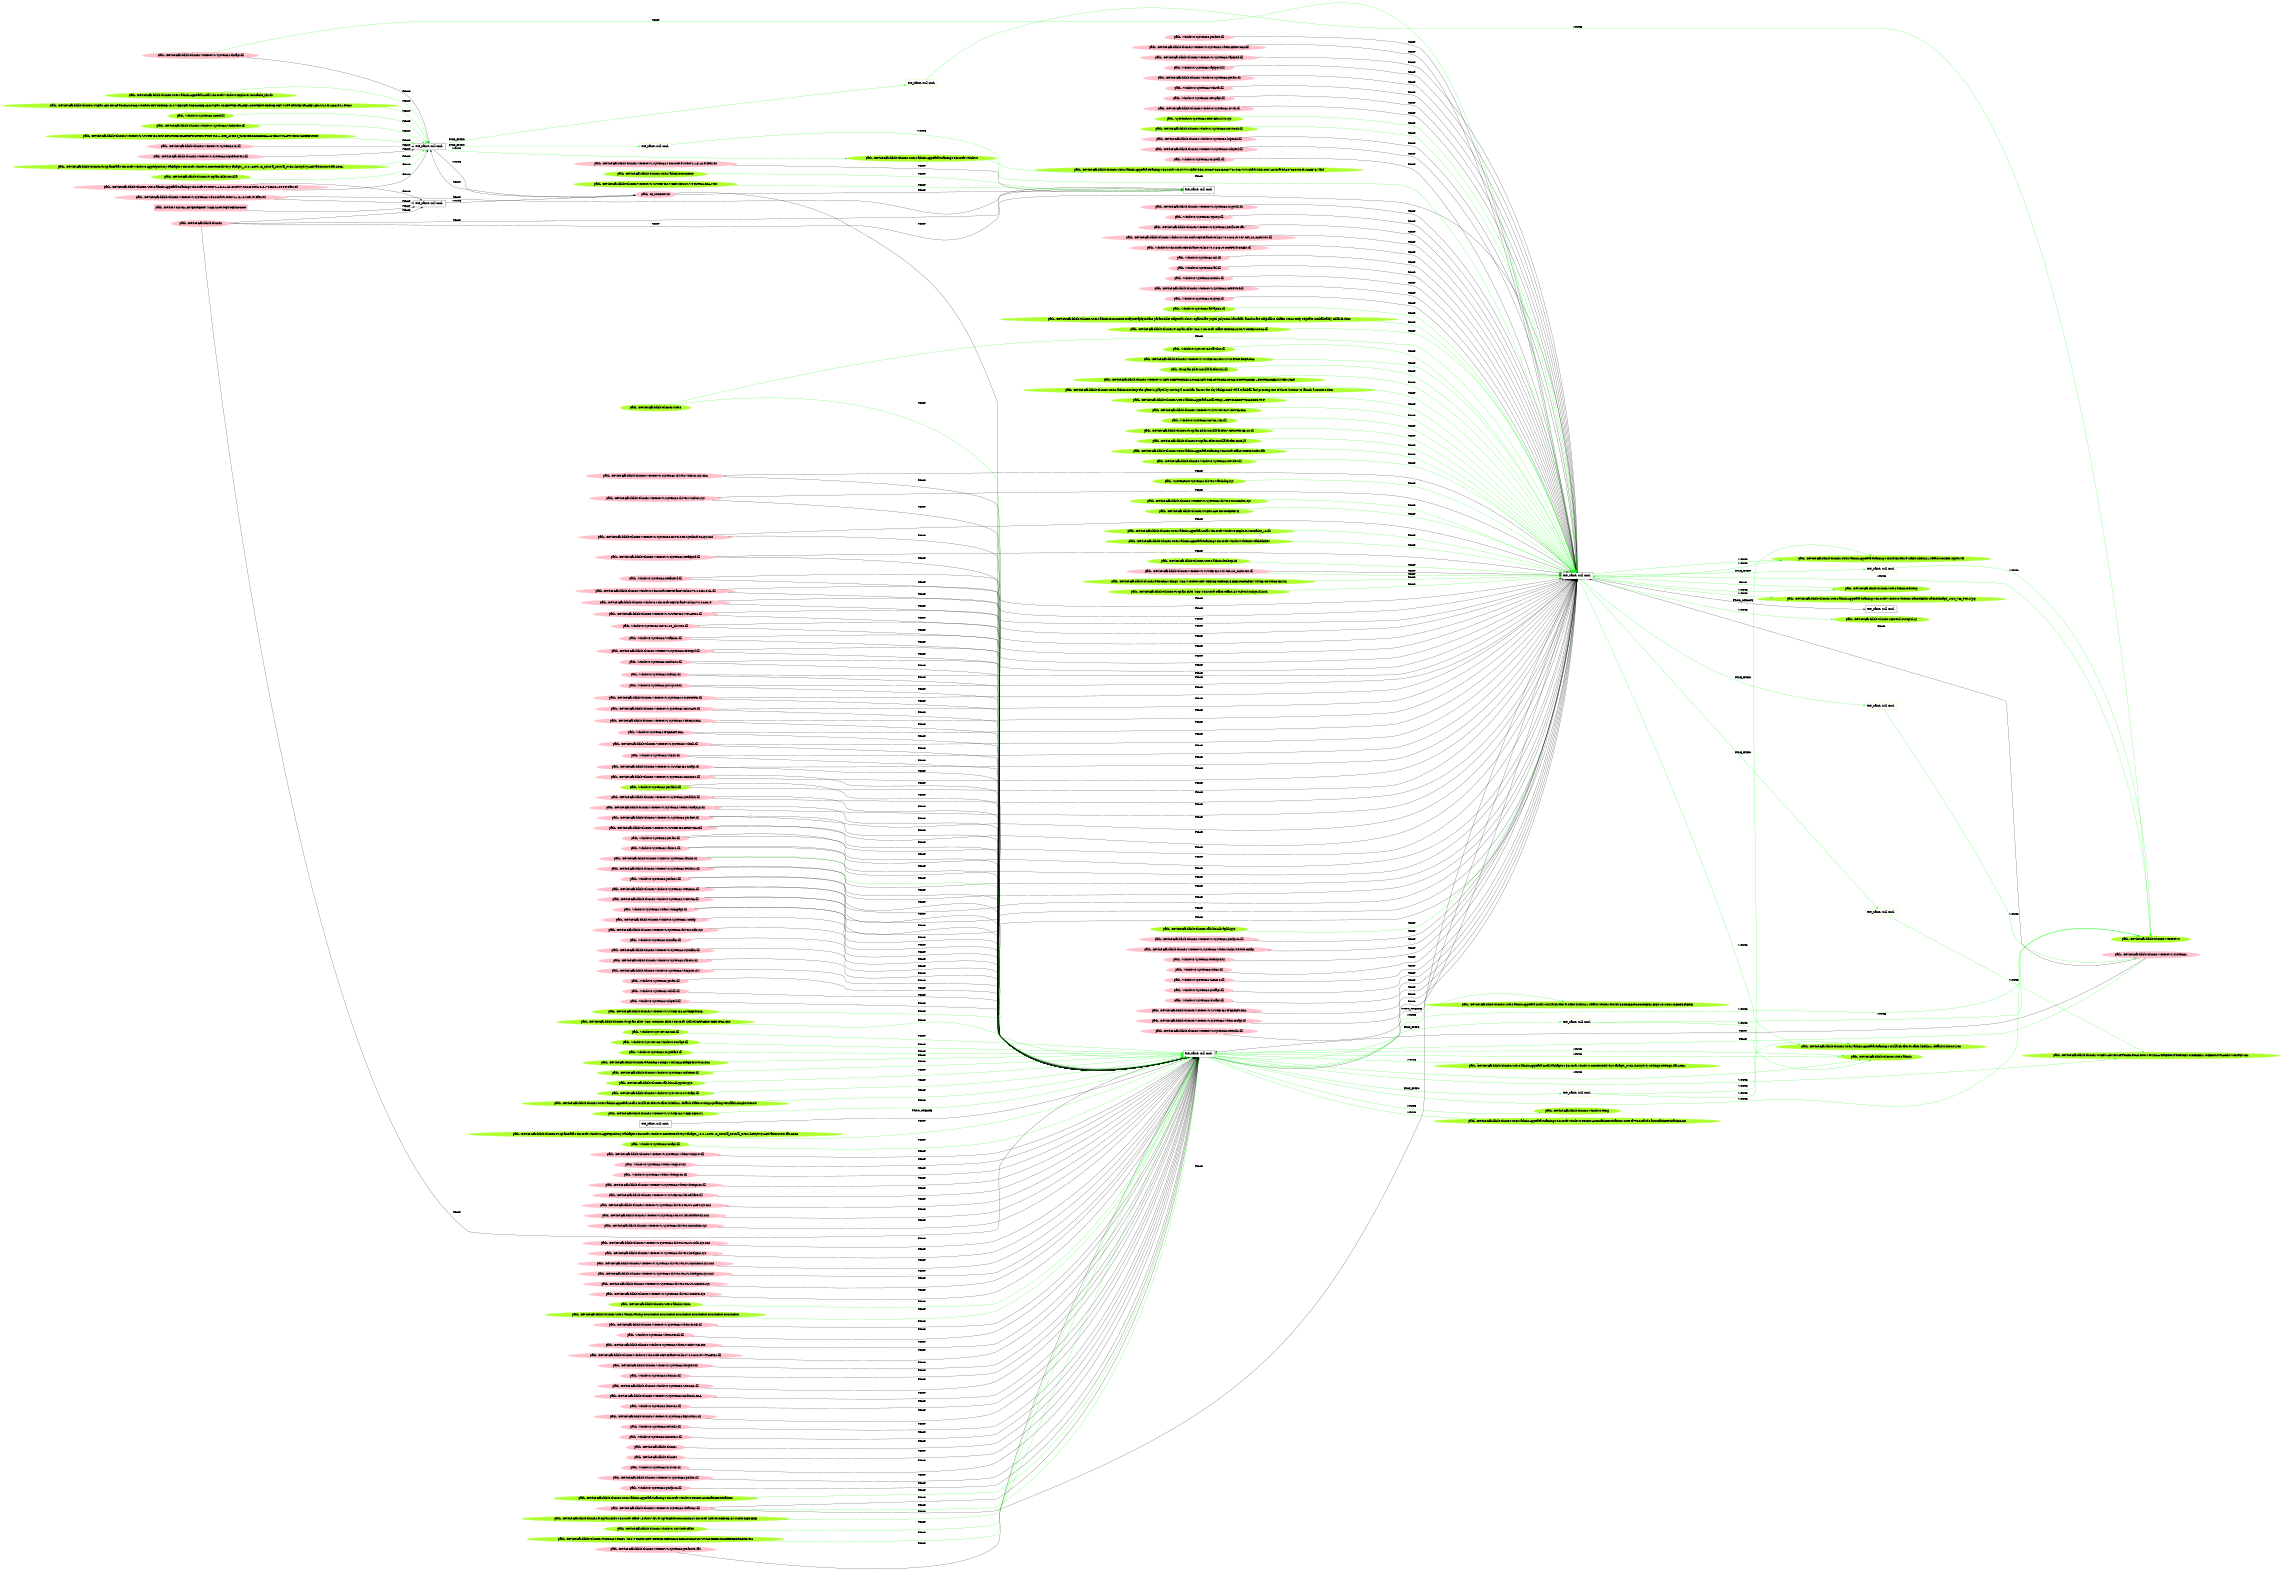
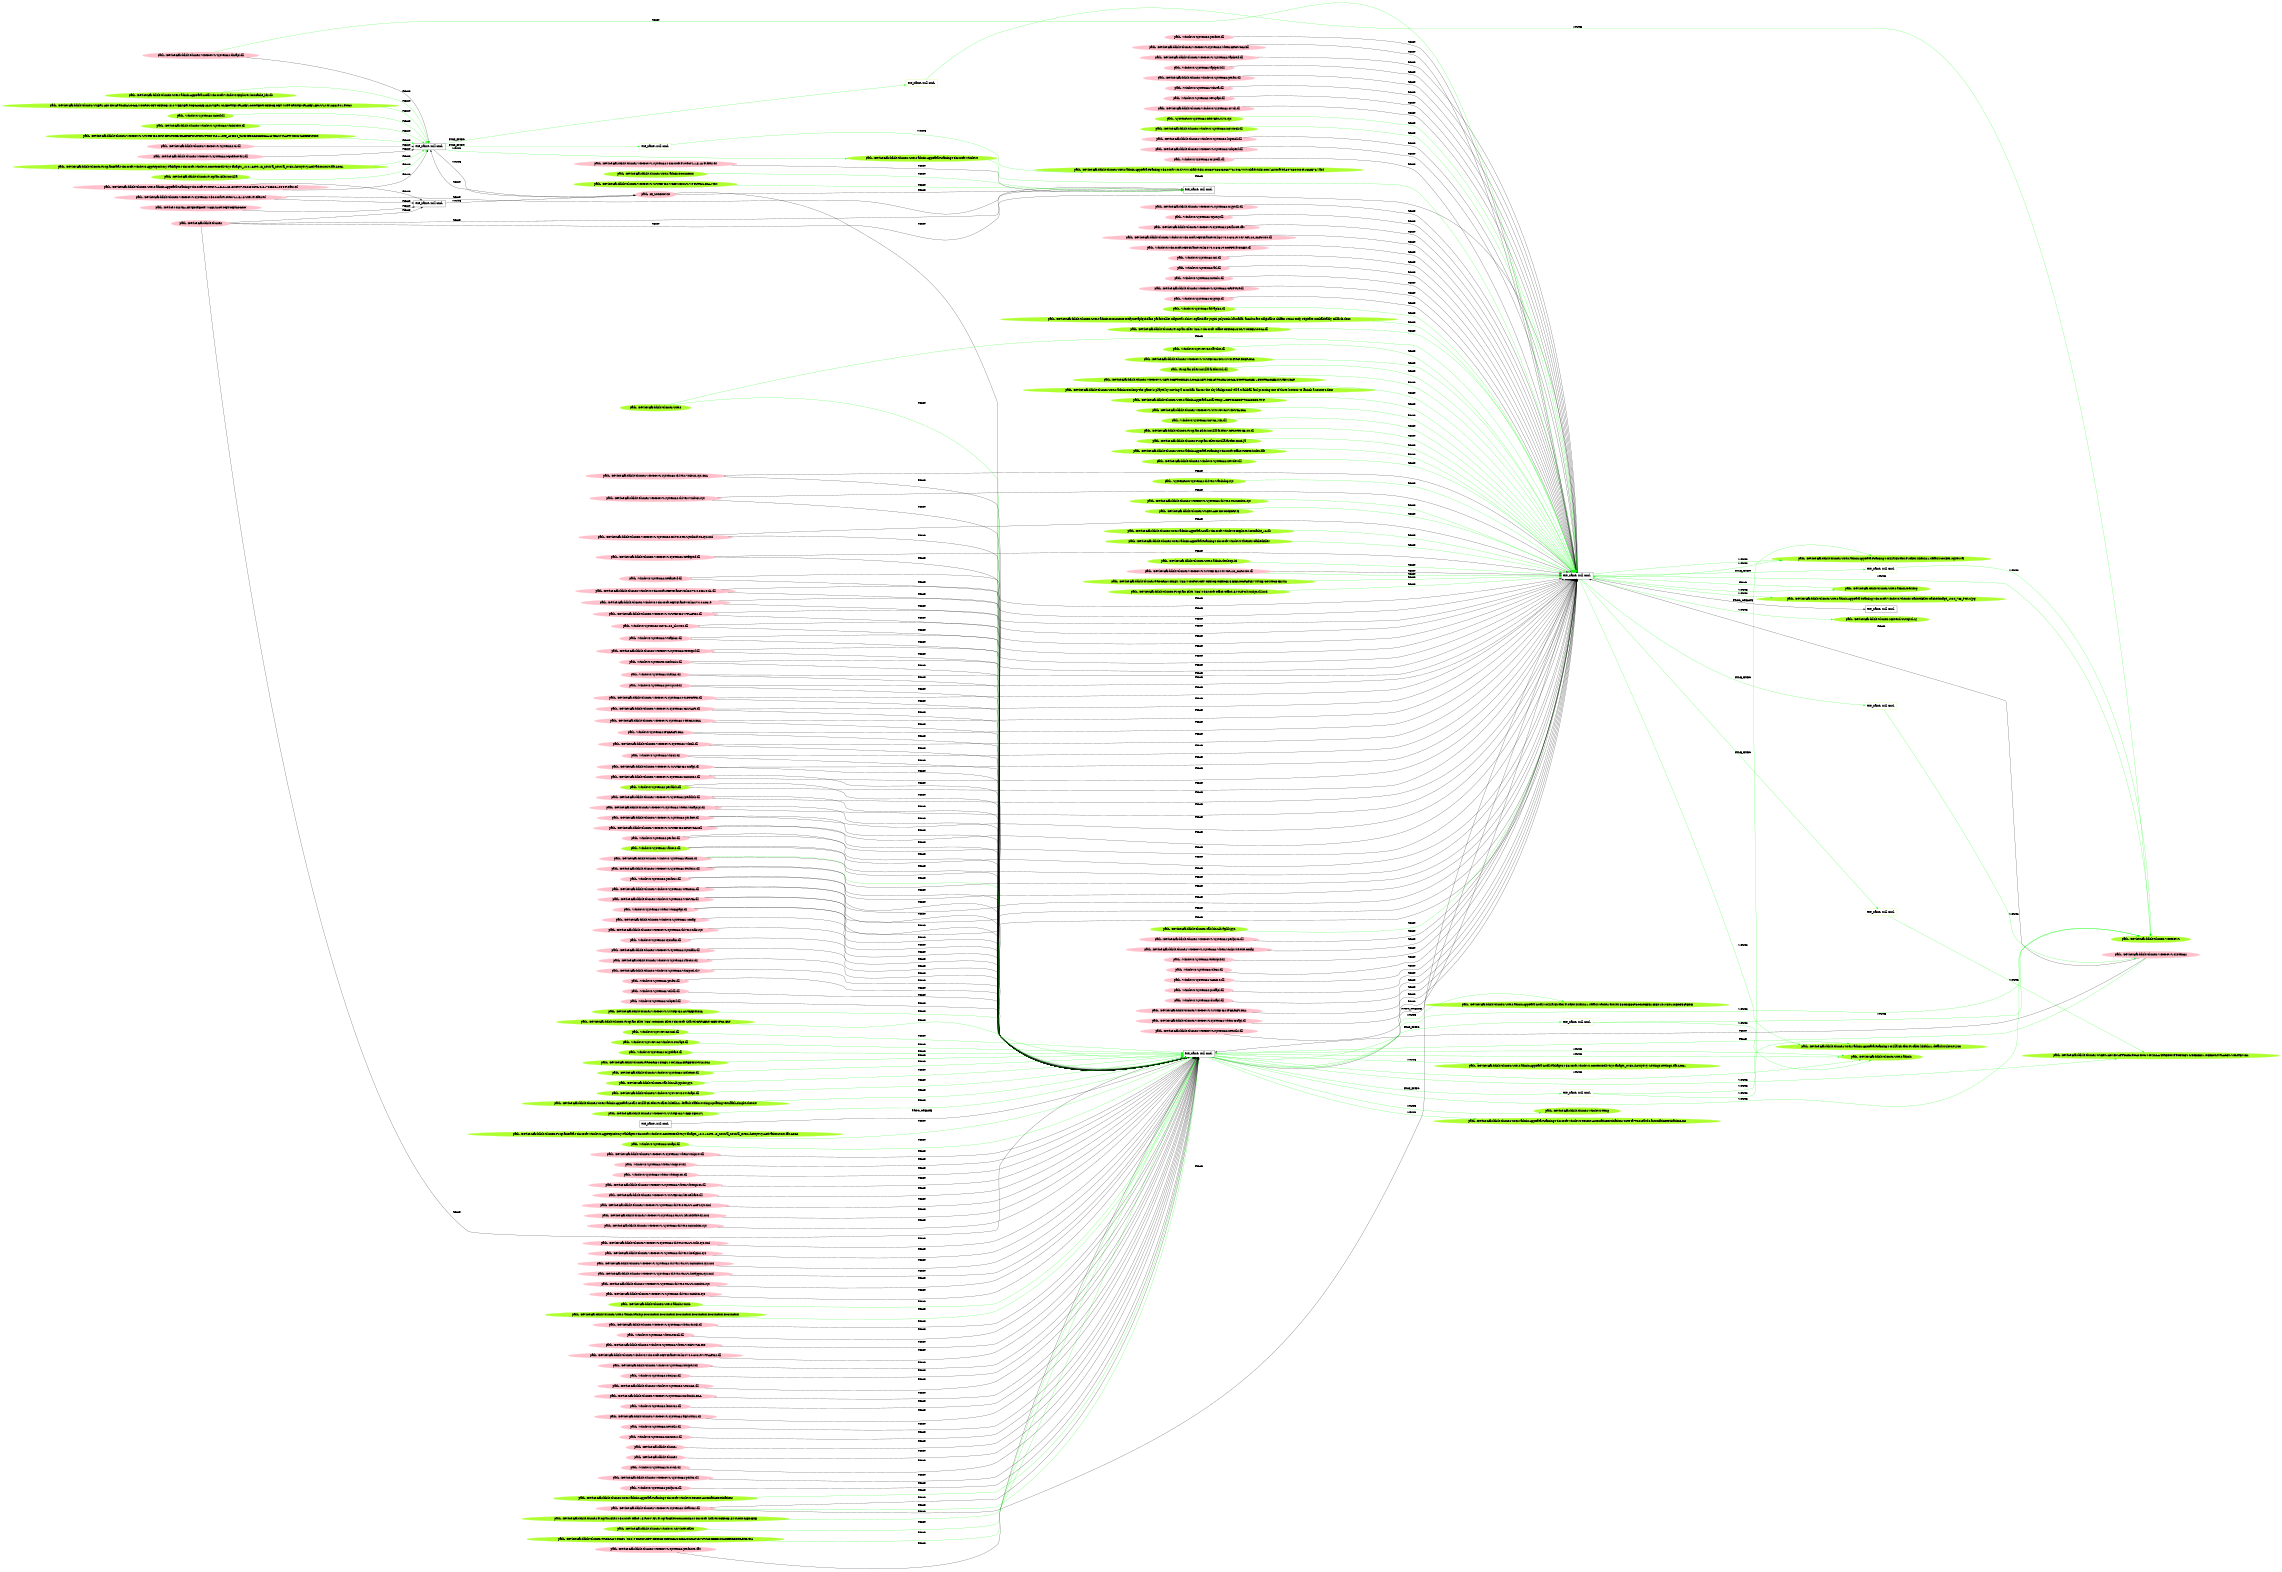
node "path: /Device/Mup/TA1-FIVEDIRECTI*/MAILSLOT/NET/NETLOGON": shape box -> ellipse
node "path: /Windows/System32/msdtcuiu.dll": label "path: /Windows/System32/msdtcuiu.dll" -> "path: /Windows/System92/msdtcuiu.dll"
node "path: /Windows/System32/rasctrs.dll": fillcolor pink -> greenyellow
